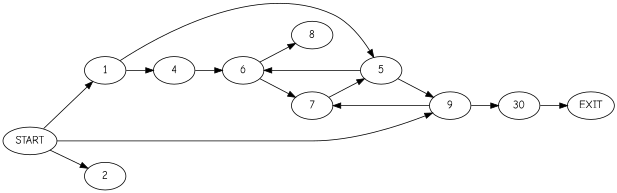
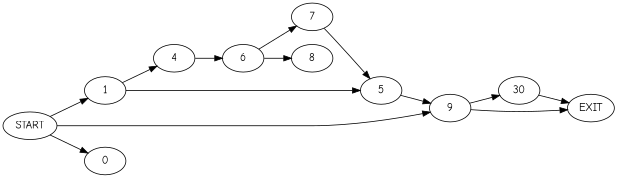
edge "5" -> "6": removed
edge "9" -> "7": now "9" -> "EXIT"
node "2": label "2" -> "0"
